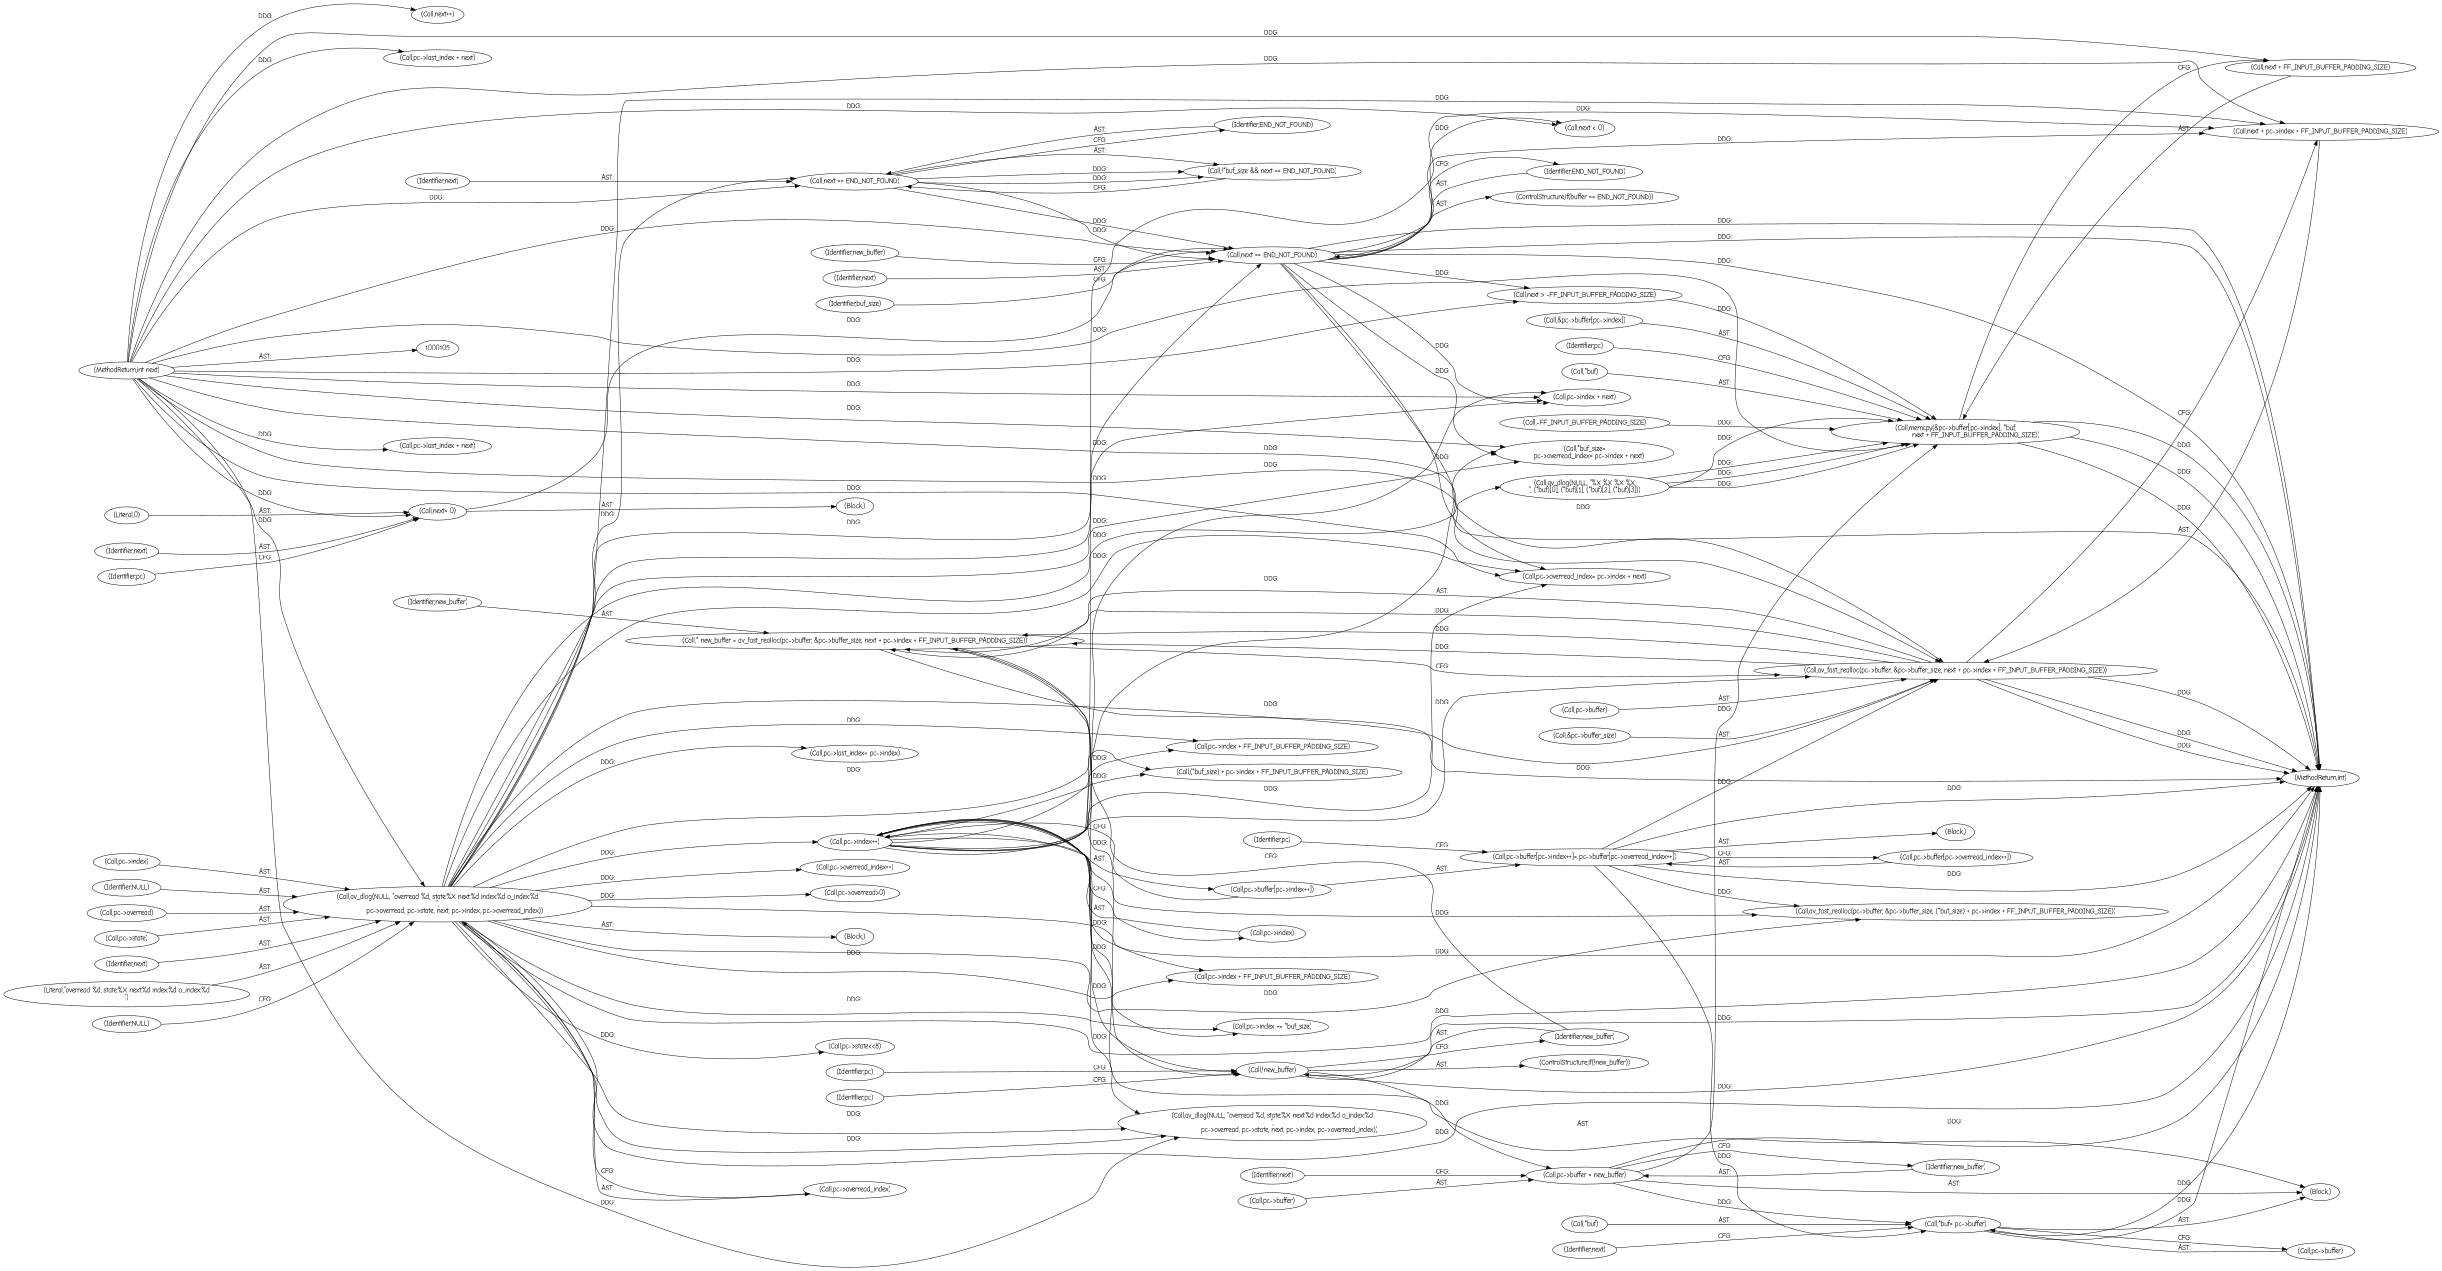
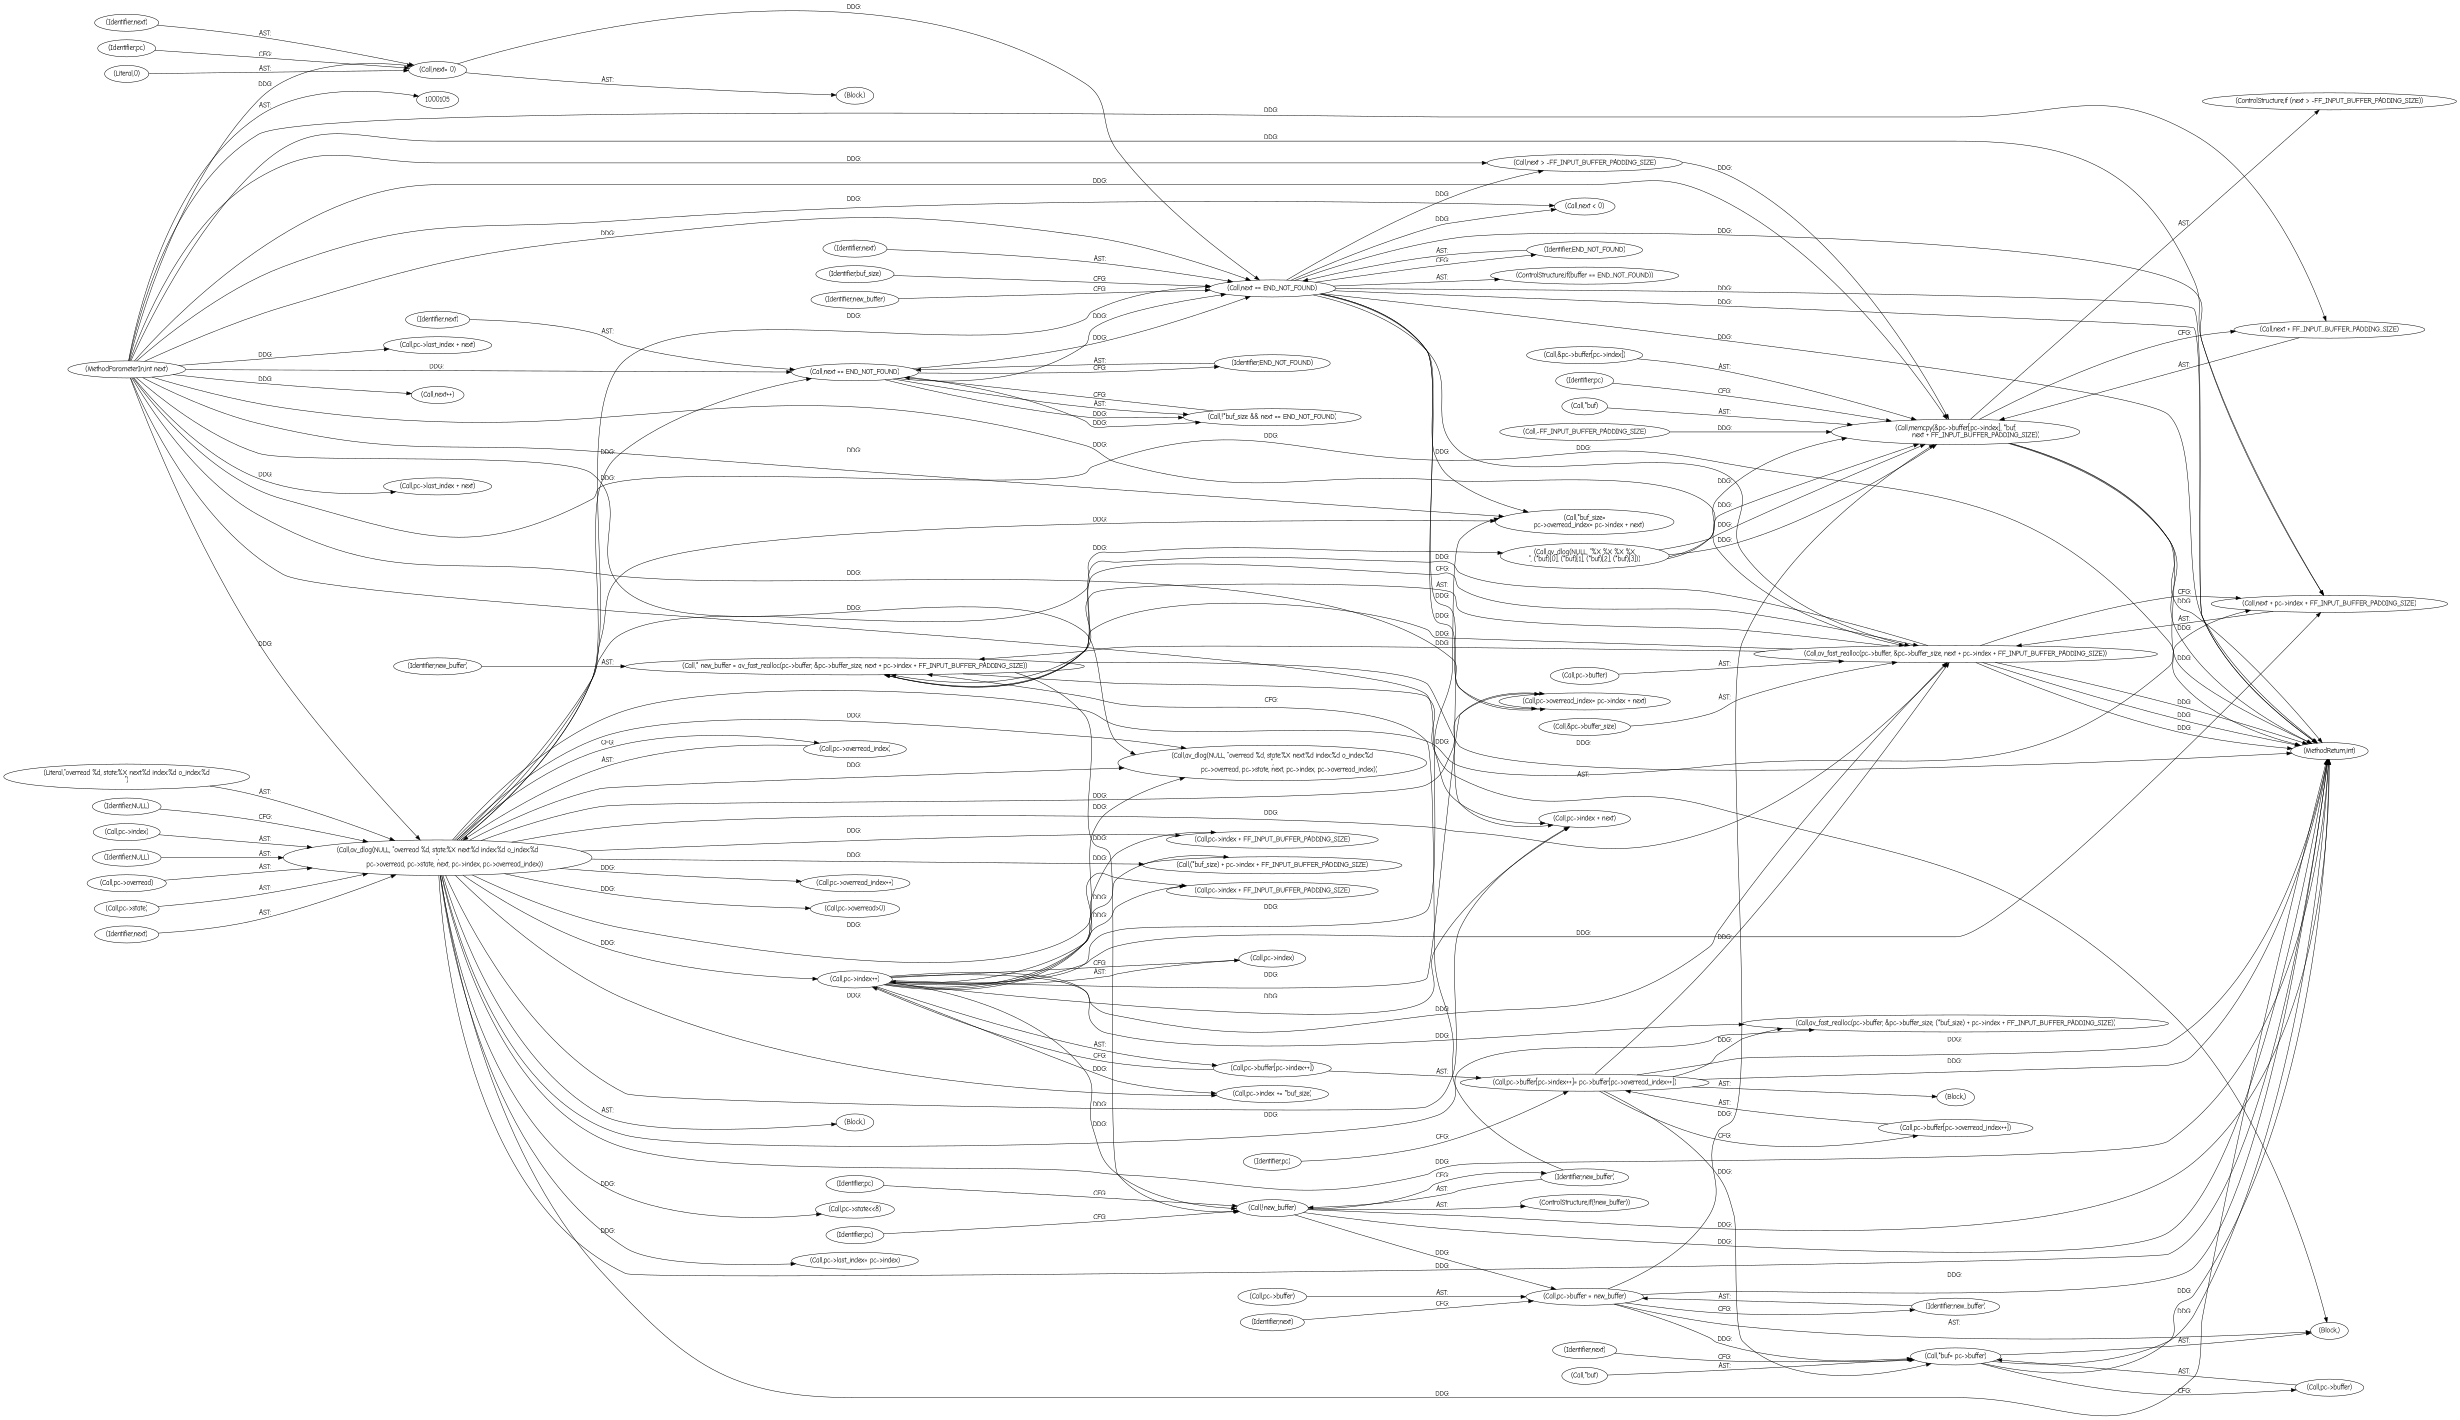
node "(ControlStructure,if (next > -FF_INPUT_BUFFER_PADDING_SIZE))": added
node "(MethodReturn,int next)": label "(MethodReturn,int next)" -> "(MethodParameterIn,int next)"
